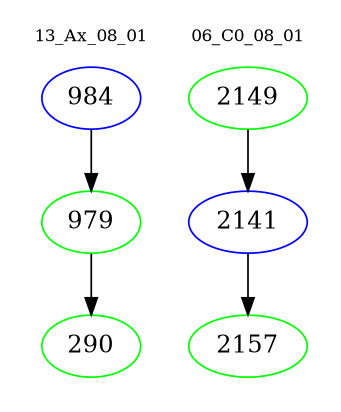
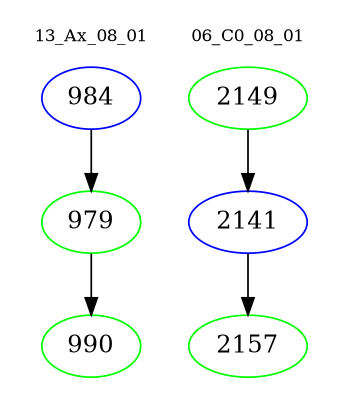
node "290": label "290" -> "990"
